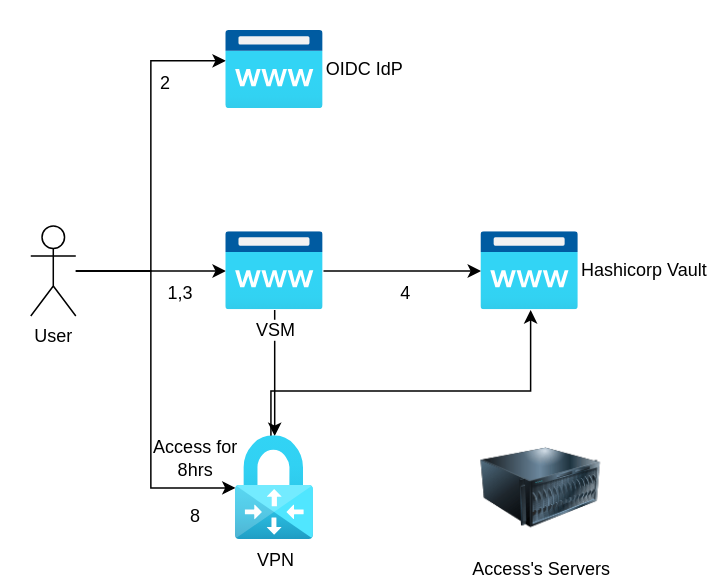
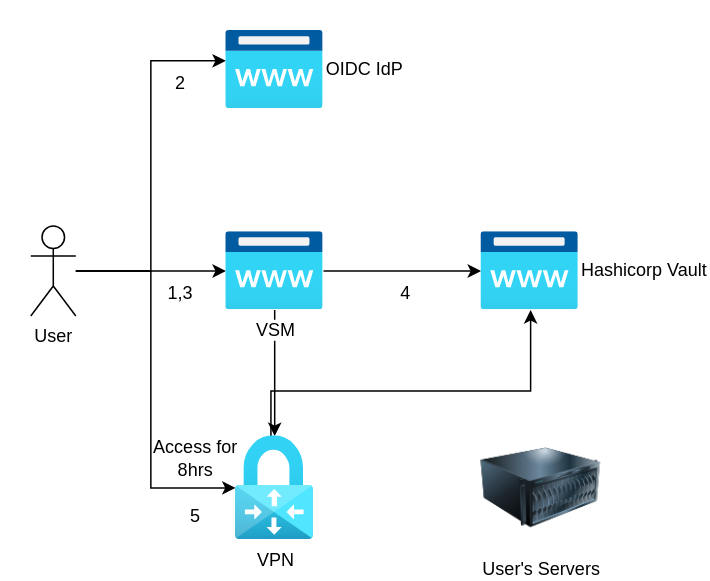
node "2": moved (166, 83) -> (181, 83)
node "8": label "8" -> "5"
node "Access's Servers": label "Access's Servers" -> "User's Servers"
